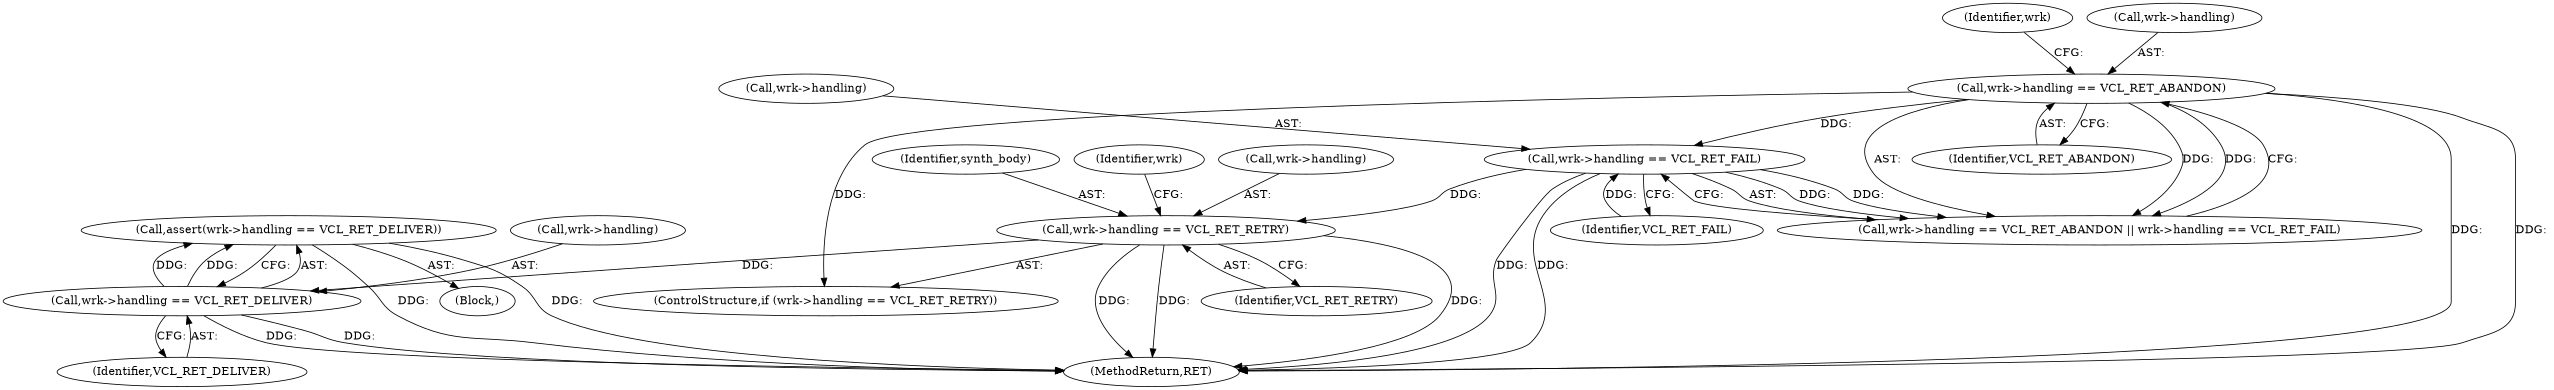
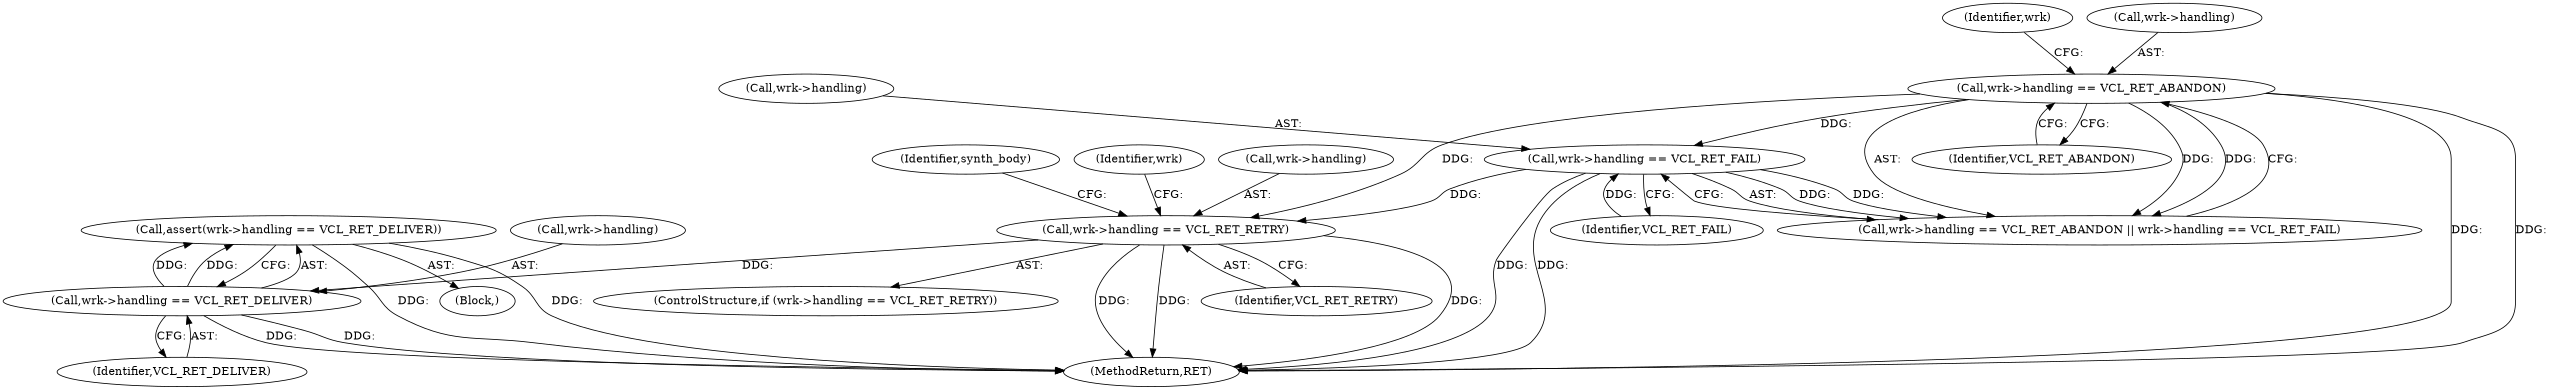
edge "(Call,wrk->handling == VCL_RET_ABANDON)" -> "(ControlStructure,if (wrk->handling == VCL_RET_RETRY))": now "(Call,wrk->handling == VCL_RET_ABANDON)" -> "(Call,wrk->handling == VCL_RET_RETRY)"
edge "(Identifier,VCL_RET_ABANDON)" -> "(Call,wrk->handling == VCL_RET_ABANDON)": label "AST: " -> "CFG: "
edge "(Identifier,synth_body)" -> "(Call,wrk->handling == VCL_RET_RETRY)": label "AST: " -> "CFG: "
